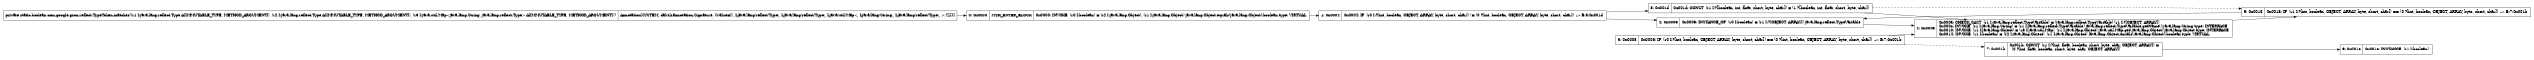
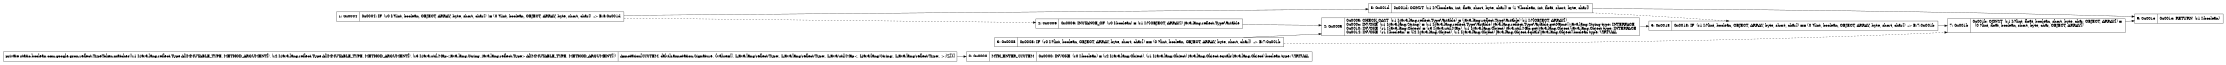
node "0: 0x0000": text "MTH_ENTER_BLOCK" -> "MTH_ENTER_SYSTEM"
edge "5: 0x0018" -> "2: 0x0006": now "5: 0x0018" -> "7: 0x001b"
edge "0: 0x0000" -> "1: 0x0004": removed
edge "8: 0x001d" -> "4: 0x000a": now "8: 0x001d" -> "9: 0x001e"
edge "1: 0x0004" -> "2: 0x0006": style solid -> dashed
node "9: 0x001e": text "0x001e: INSTANCE  (r1 I:boolean)" -> "0x001e: RETURN  (r1 I:boolean)"
